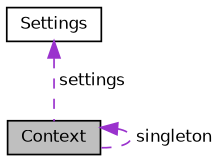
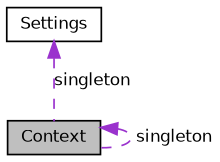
edge "Context" -> "Settings": label " settings" -> " singleton"
